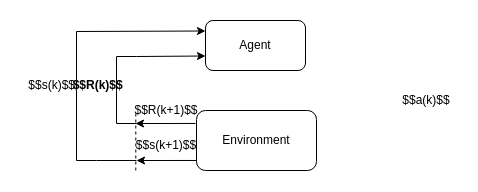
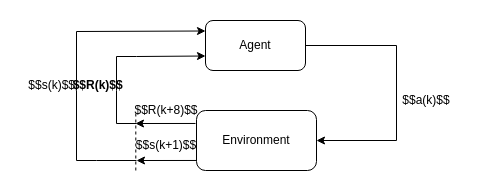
edge "Agent" -> "Environment": added
node "$$R(k+1)$$": label "$$R(k+1)$$" -> "$$R(k+8)$$"
